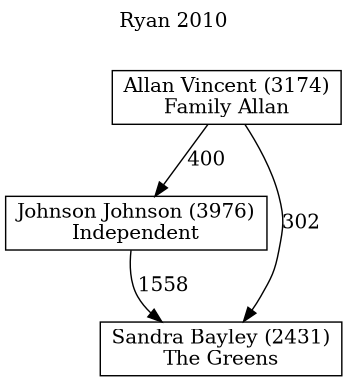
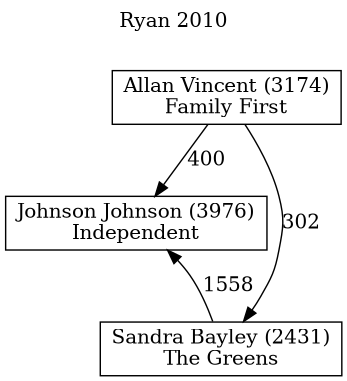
node "Allan Vincent (3174) Family Allan": label "Allan Vincent (3174) Family Allan" -> "Allan Vincent (3174) Family First"
edge "Johnson Johnson (3976) Independent" -> "Sandra Bayley (2431) The Greens": reversed
